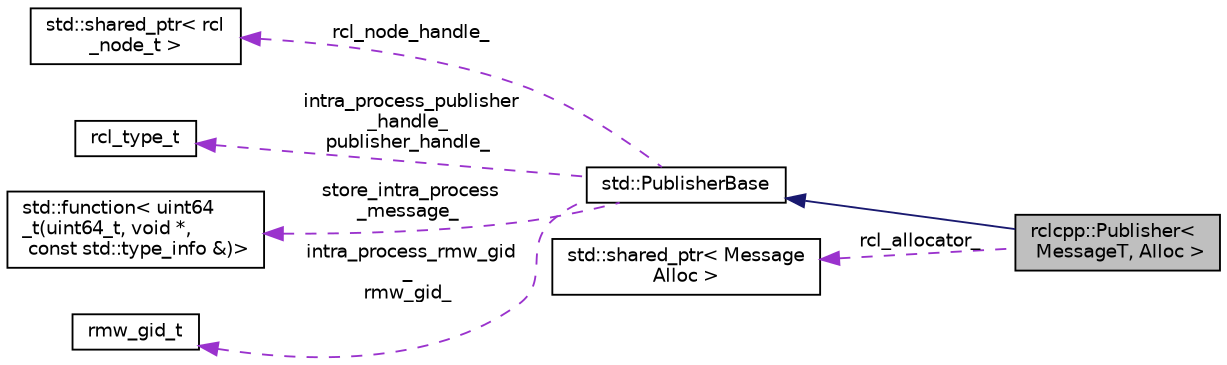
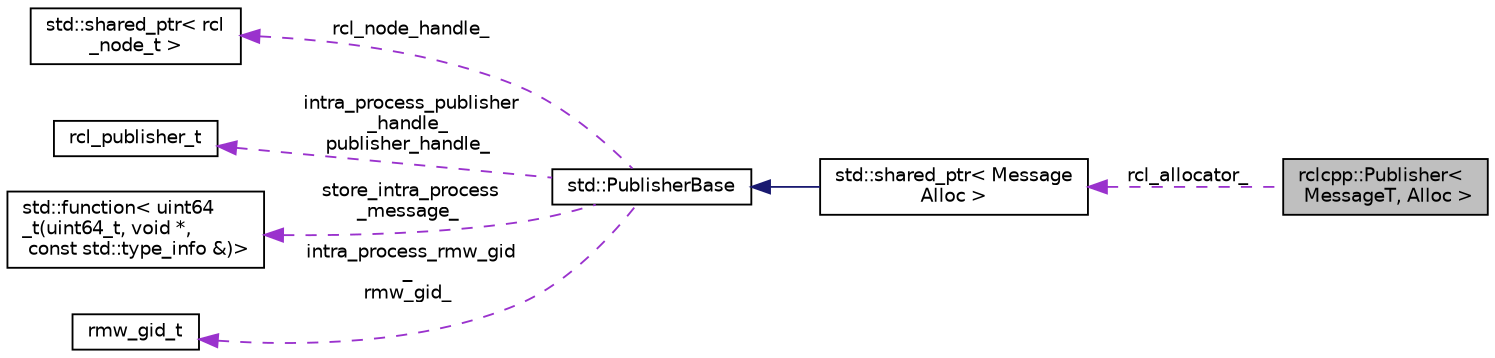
node "rcl_type_t": label "rcl_type_t" -> "rcl_publisher_t"
edge "rclcpp::Publisher< MessageT, Alloc >" -> "std::PublisherBase": now "std::shared_ptr< Message Alloc >" -> "std::PublisherBase"
